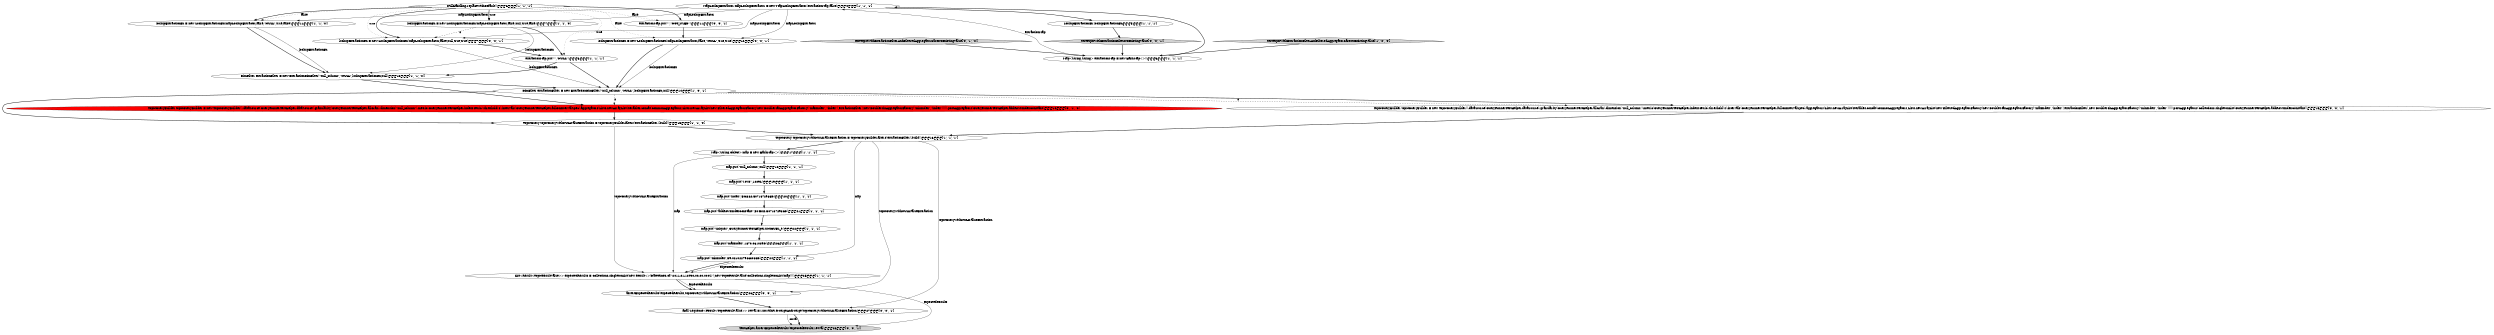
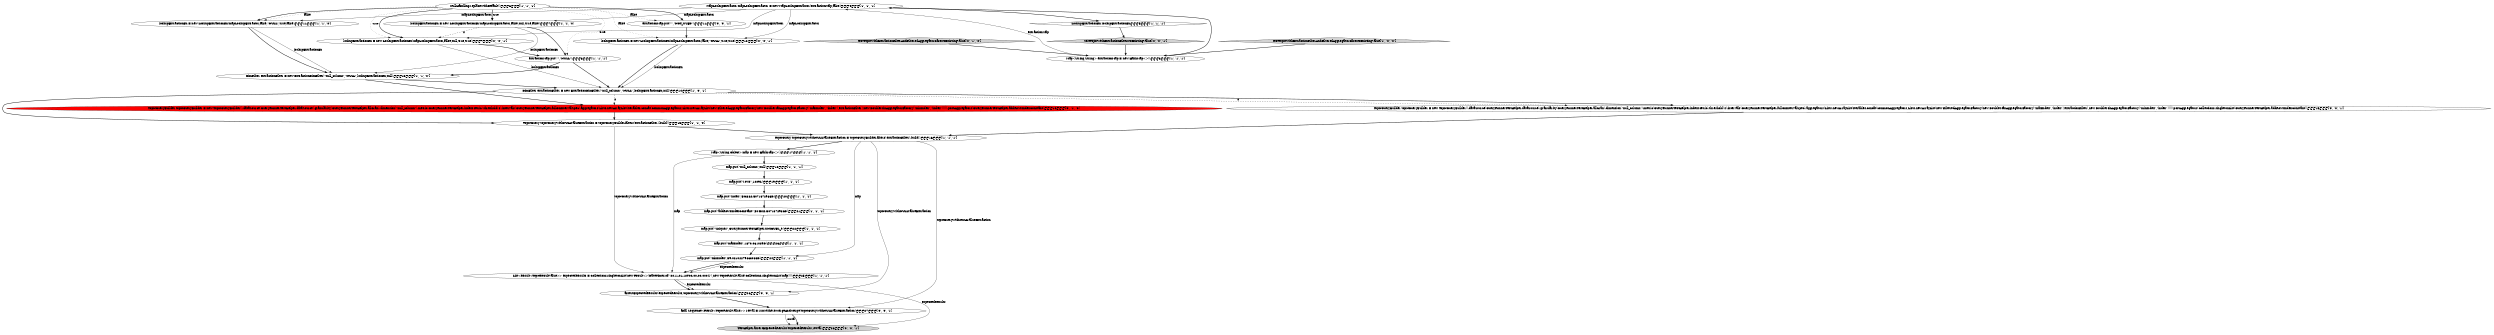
node "NullHandling.replaceWithDefault()@@@6@@@['1', '1', '1']": shape diamond -> ellipse
node "LookupExtractionFn lookupExtractionFn@@@5@@@['1', '1', '1']": shape ellipse -> diamond
